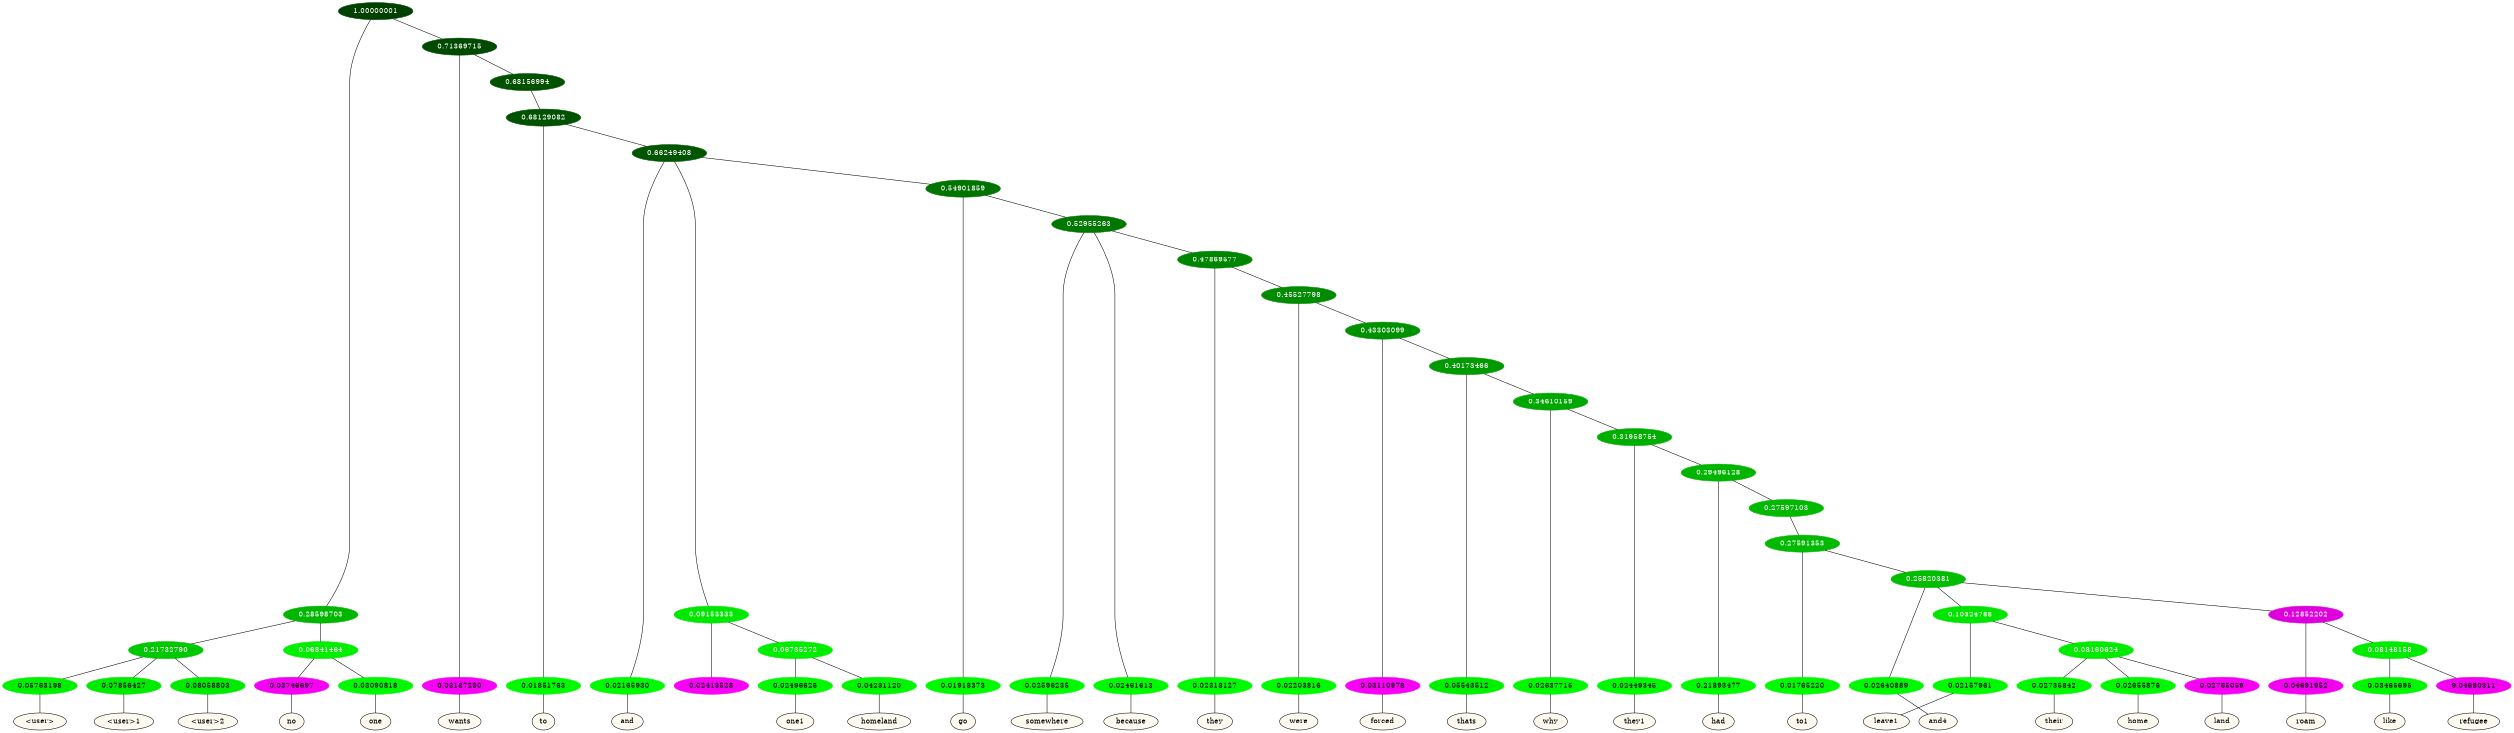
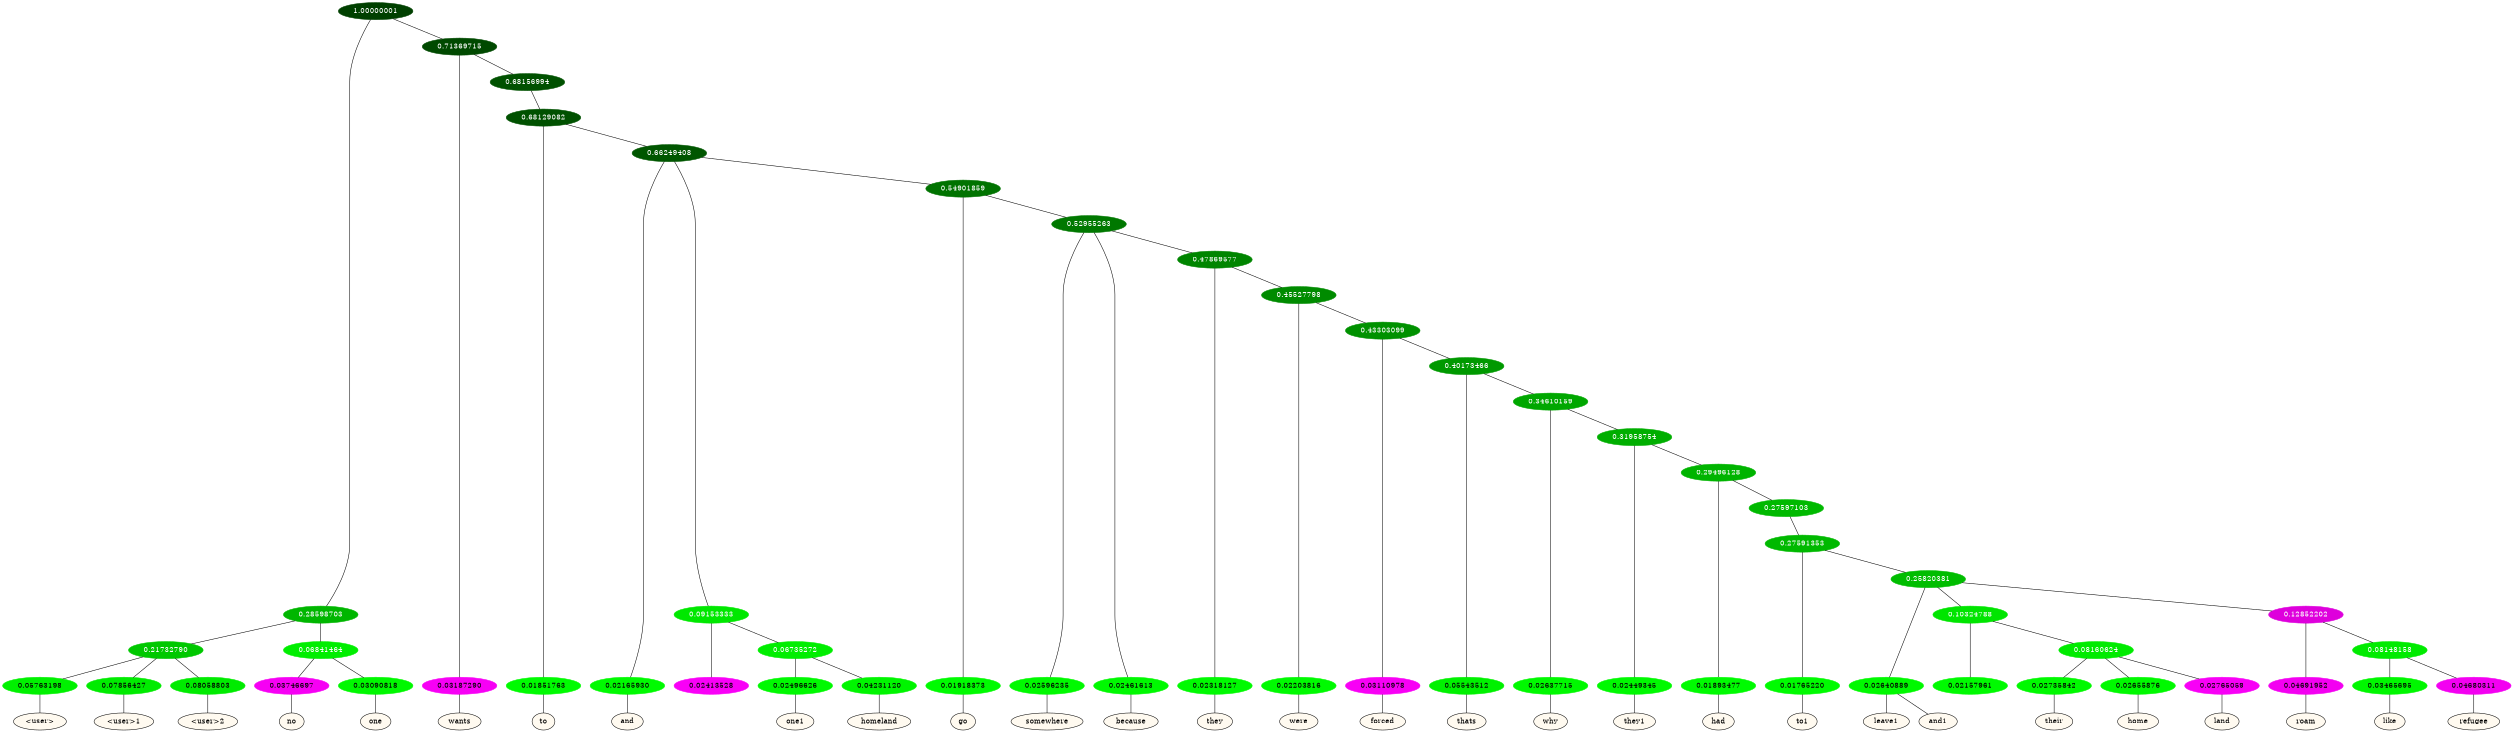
node "0.21893477": label "0.21893477" -> "0.01893477"
node "9.04680311": label "9.04680311" -> "0.04680311"
edge "0.02157961" -- "leave1": now "0.02640889" -- "leave1"
node "and4": label "and4" -> "and1"
